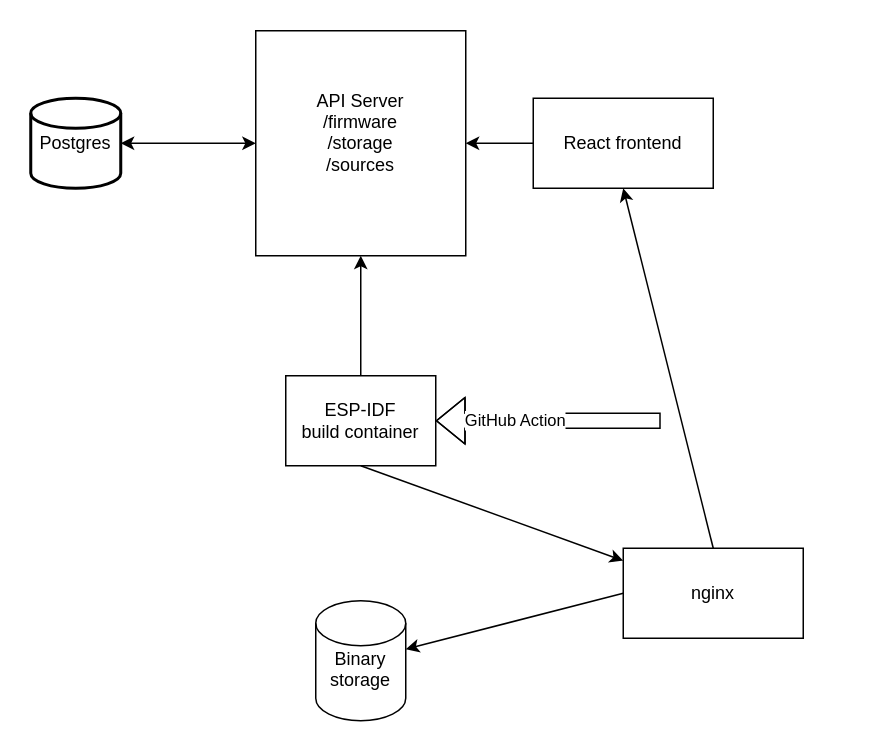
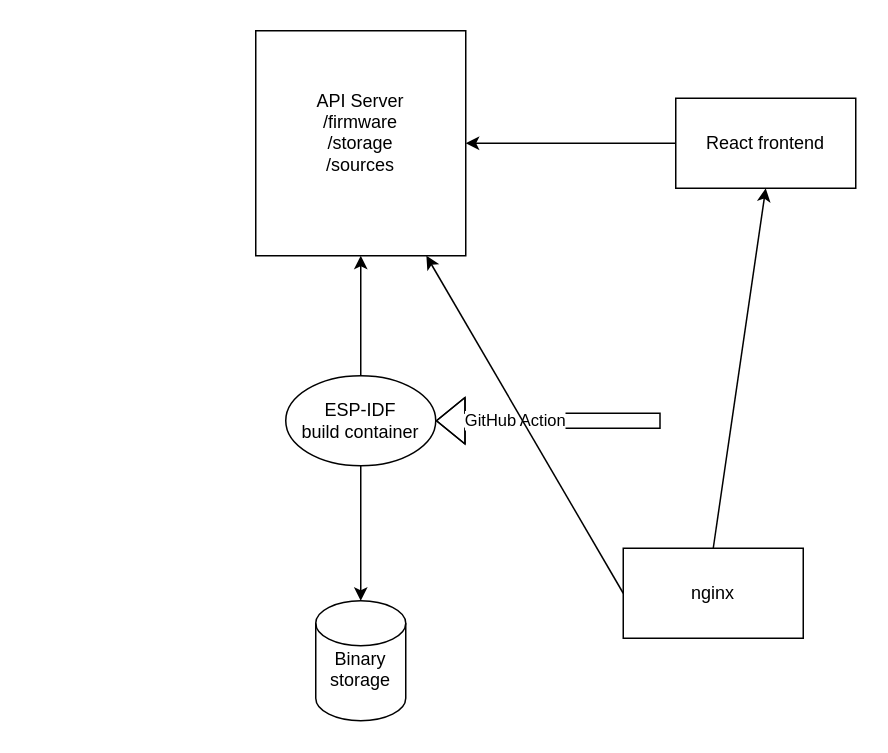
node "Postgres": removed
edge "Postgres" -- "API Server /firmware /storage /sources": removed
node "React frontend": moved (623, 143) -> (766, 143)
node "ESP-IDF build container": shape rectangle -> ellipse
edge "ESP-IDF build container" -> "nginx": now "ESP-IDF build container" -> "Binary storage"
edge "nginx" -> "Binary storage": now "nginx" -> "API Server /firmware /storage /sources"
